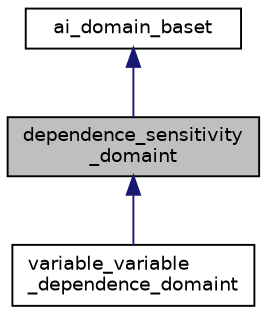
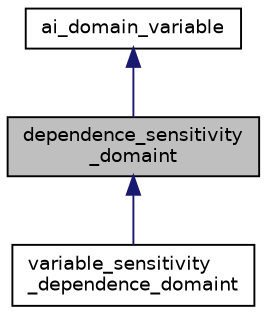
node "ai_domain_baset": label "ai_domain_baset" -> "ai_domain_variable"
node "variable_variable _dependence_domaint": label "variable_variable _dependence_domaint" -> "variable_sensitivity _dependence_domaint"
